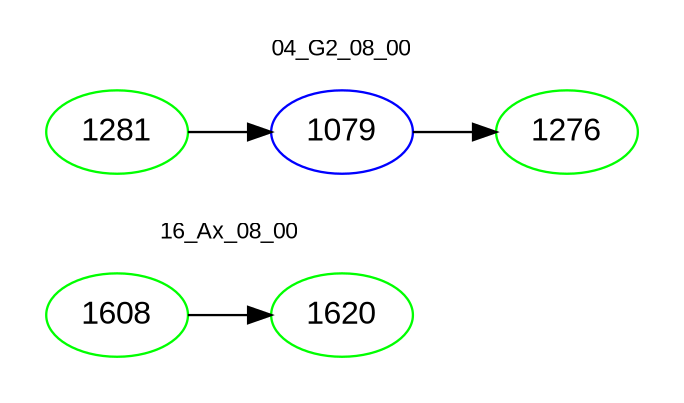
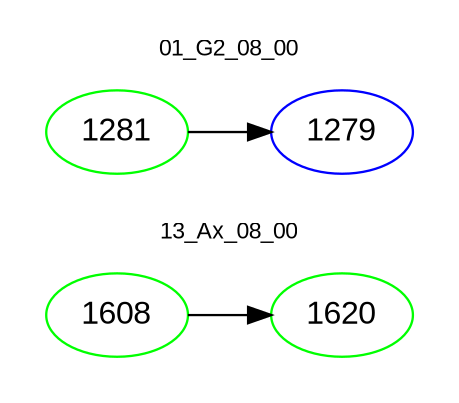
cluster "04_G2_08_00": label "04_G2_08_00" -> "01_G2_08_00"
node "1079": label "1079" -> "1279"
node "1276": removed
cluster "16_Ax_08_00": label "16_Ax_08_00" -> "13_Ax_08_00"
